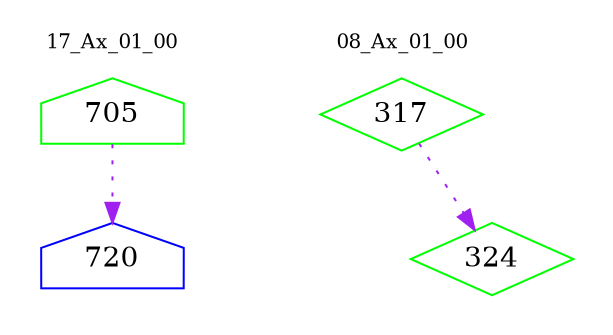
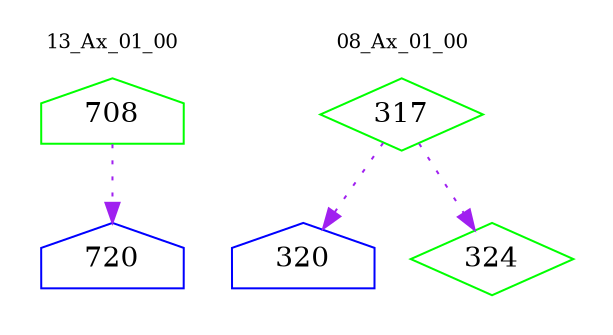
cluster "17_Ax_01_00": label "17_Ax_01_00" -> "13_Ax_01_00"
node "705": label "705" -> "708"
node "320": added
